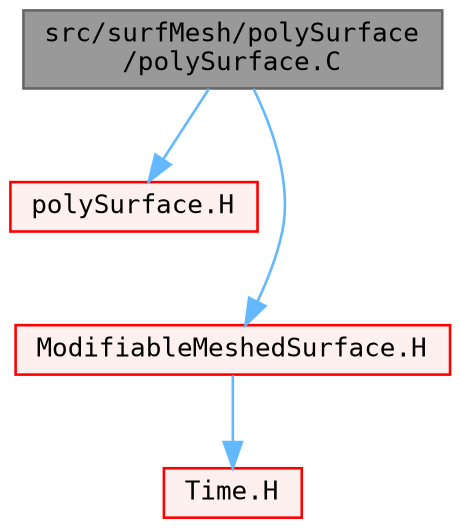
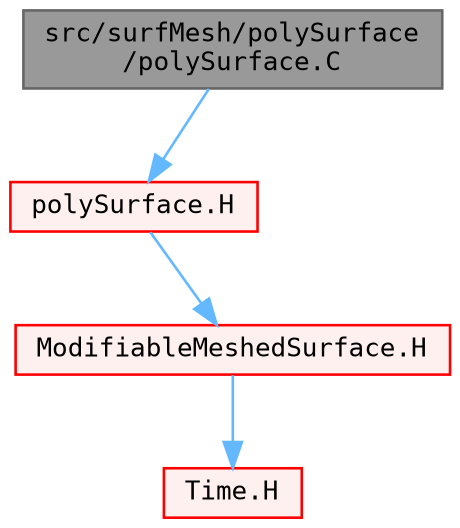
edge "src/surfMesh/polySurface /polySurface.C" -> "ModifiableMeshedSurface.H": now "polySurface.H" -> "ModifiableMeshedSurface.H"
